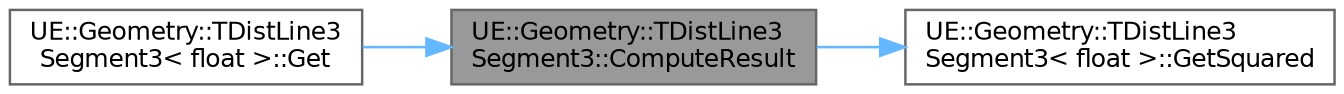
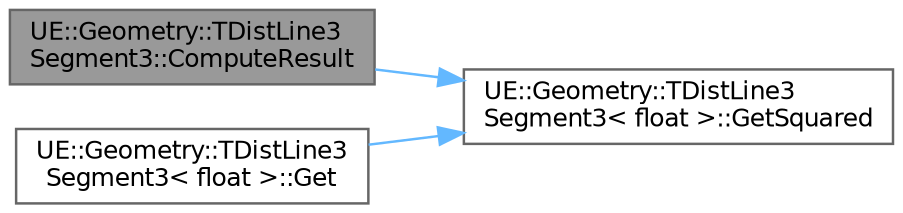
edge "UE::Geometry::TDistLine3 Segment3< float >::Get" -> "UE::Geometry::TDistLine3 Segment3::ComputeResult": now "UE::Geometry::TDistLine3 Segment3< float >::Get" -> "UE::Geometry::TDistLine3 Segment3< float >::GetSquared"
